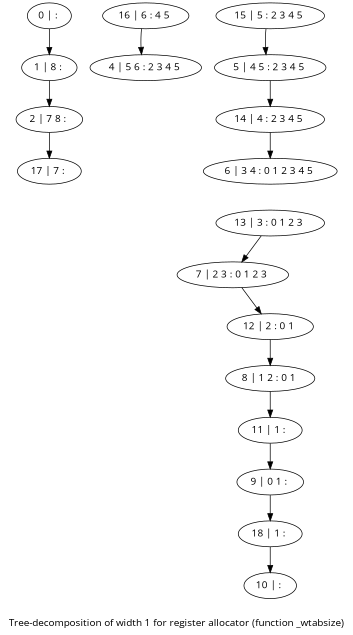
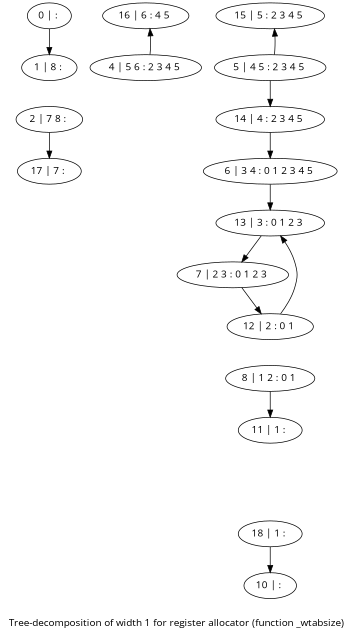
edge "16 | 6 : 4 5" -> "4 | 5 6 : 2 3 4 5": reversed
edge "15 | 5 : 2 3 4 5" -> "5 | 4 5 : 2 3 4 5": reversed
edge "1 | 8 :" -> "2 | 7 8 :": removed
edge "6 | 3 4 : 0 1 2 3 4 5" -> "13 | 3 : 0 1 2 3": added
edge "12 | 2 : 0 1" -> "8 | 1 2 : 0 1": now "12 | 2 : 0 1" -> "13 | 3 : 0 1 2 3"
node "9 | 0 1 :": removed
